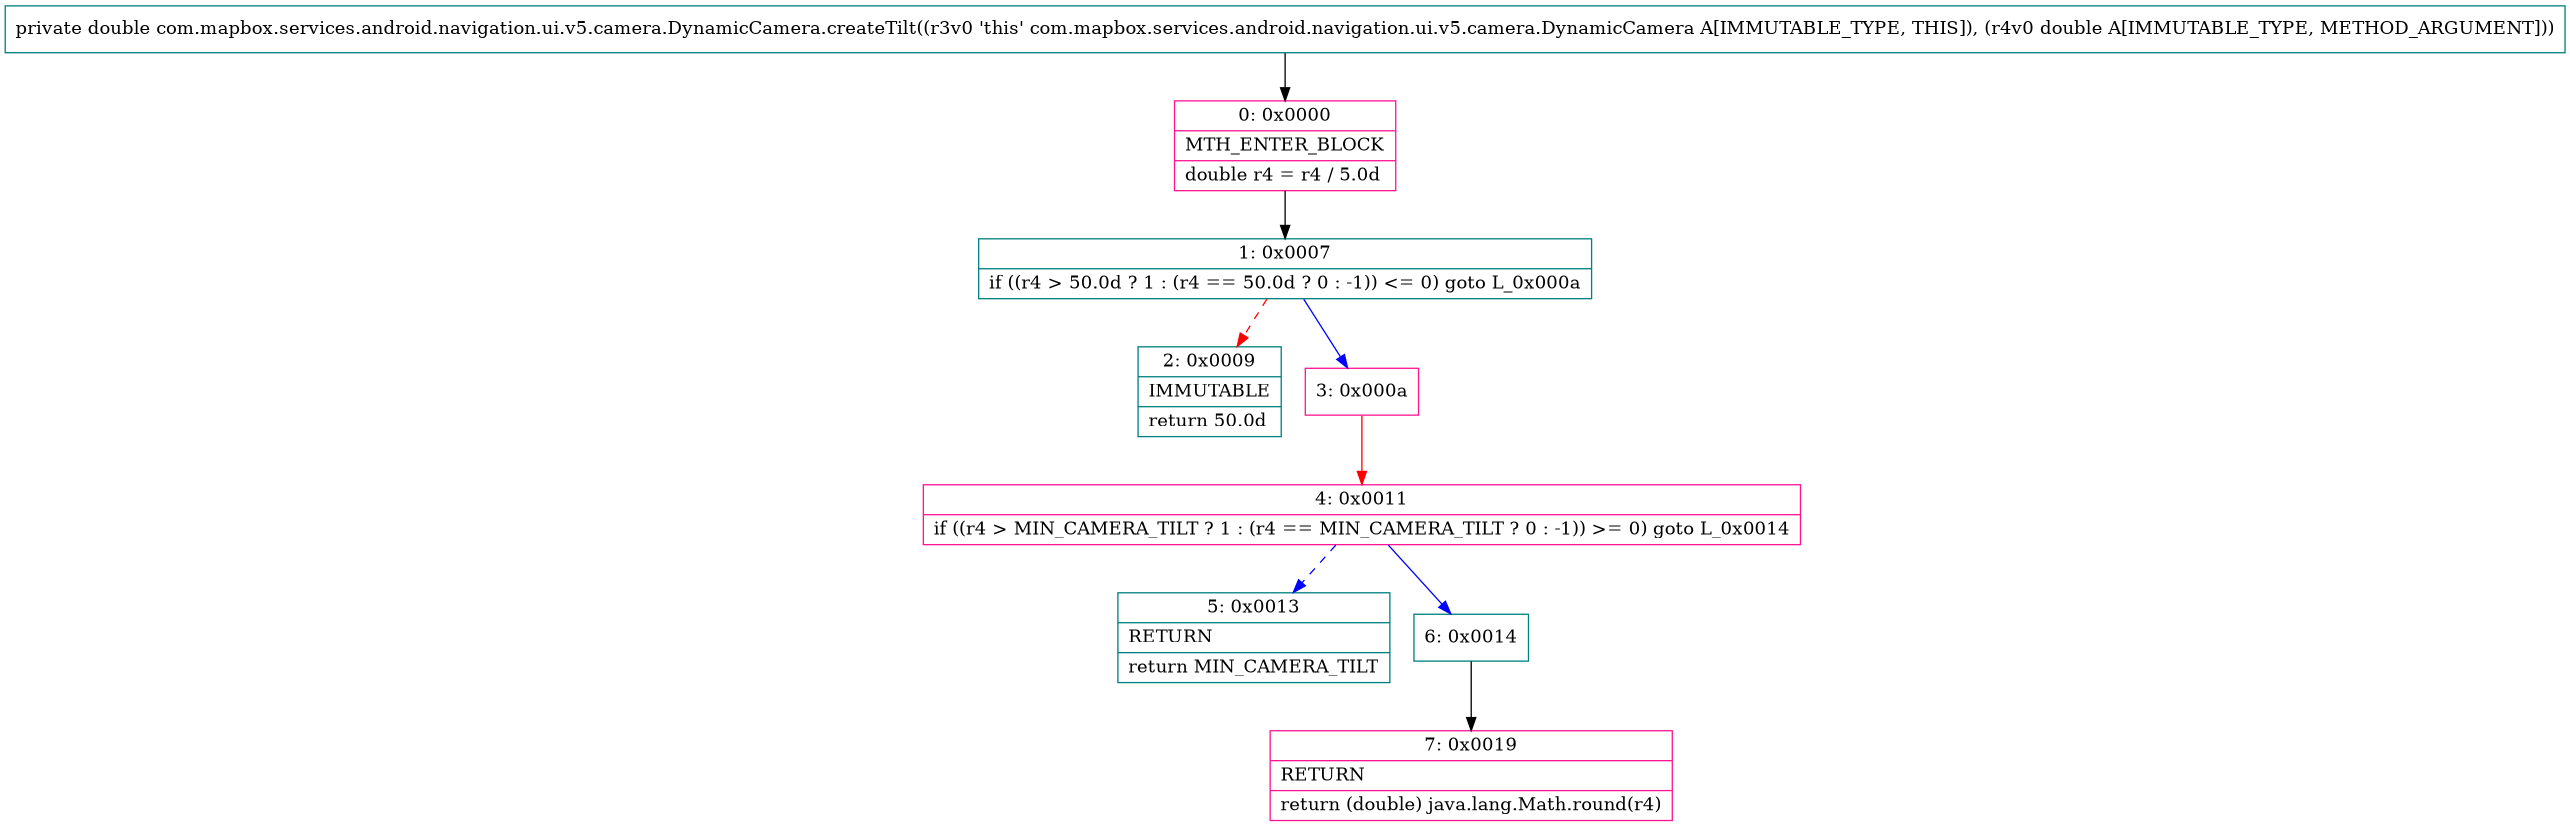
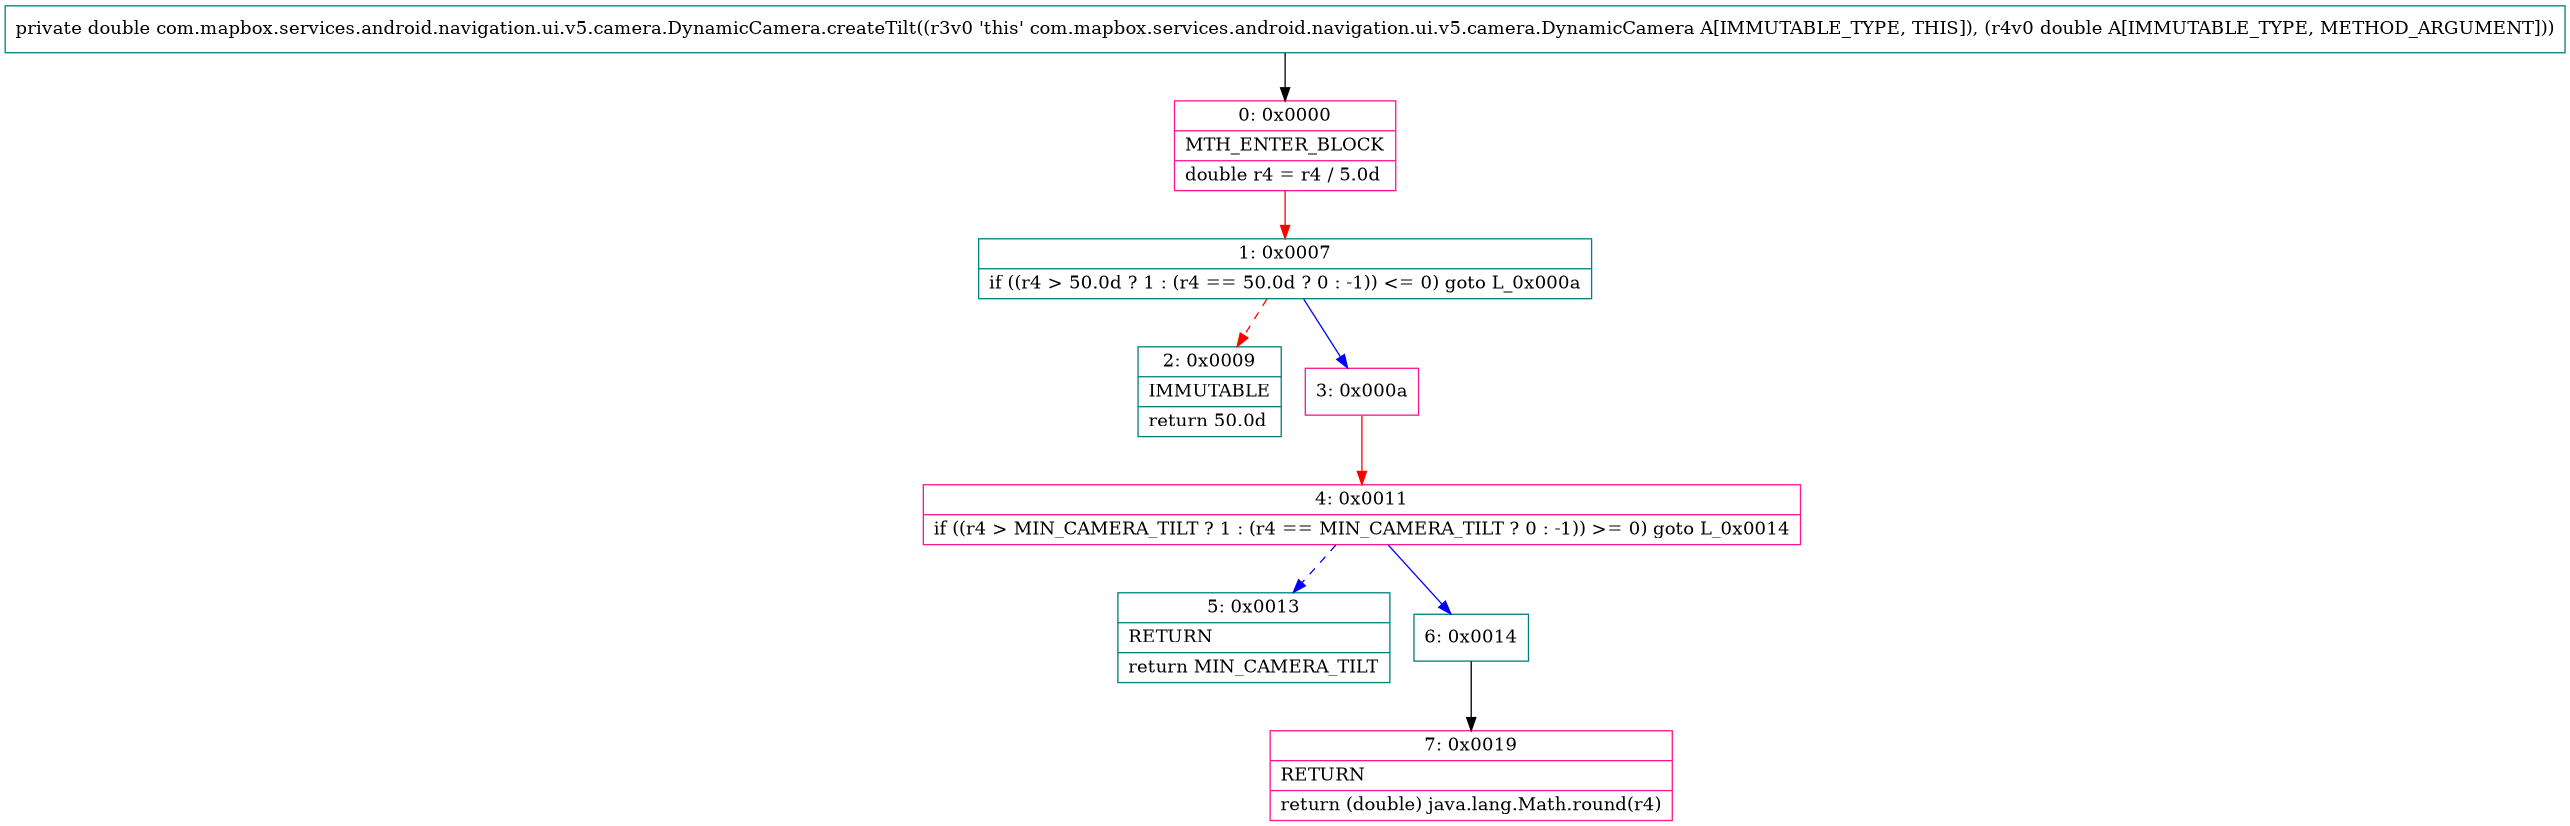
edge "0: 0x0000" -> "1: 0x0007": color black -> red
